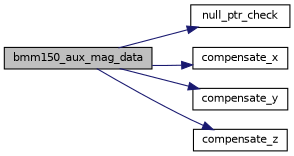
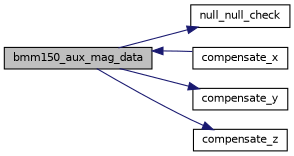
node "null_ptr_check": label "null_ptr_check" -> "null_null_check"
edge "bmm150_aux_mag_data" -> "compensate_x": reversed
